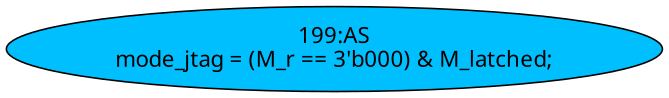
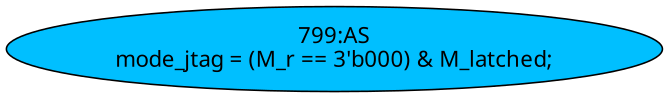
node "199:AS mode_jtag = (M_r == 3'b000) & M_latched;": label "199:AS mode_jtag = (M_r == 3'b000) & M_latched;" -> "799:AS mode_jtag = (M_r == 3'b000) & M_latched;"
